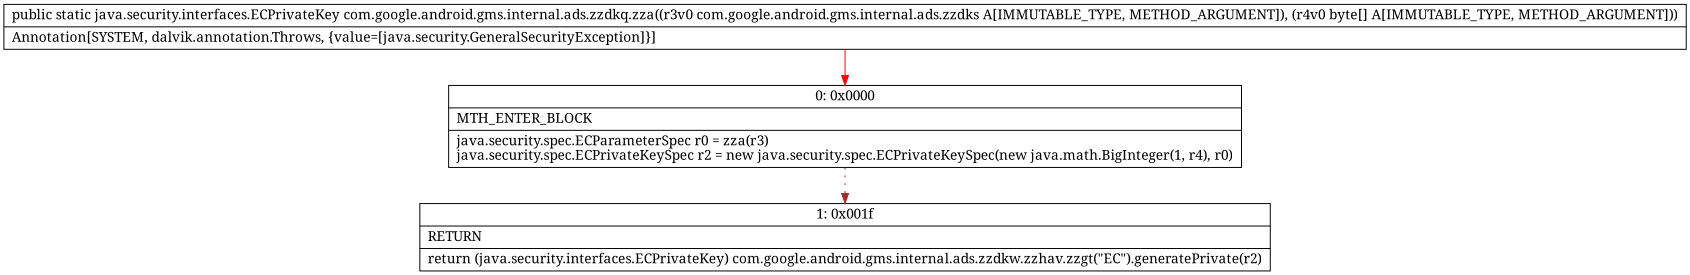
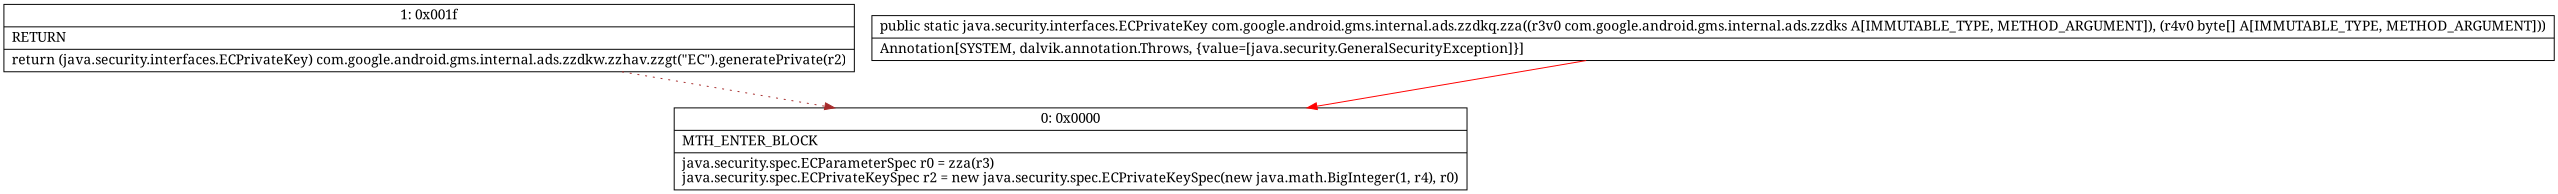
edge "0: 0x0000" -> "1: 0x001f": reversed
